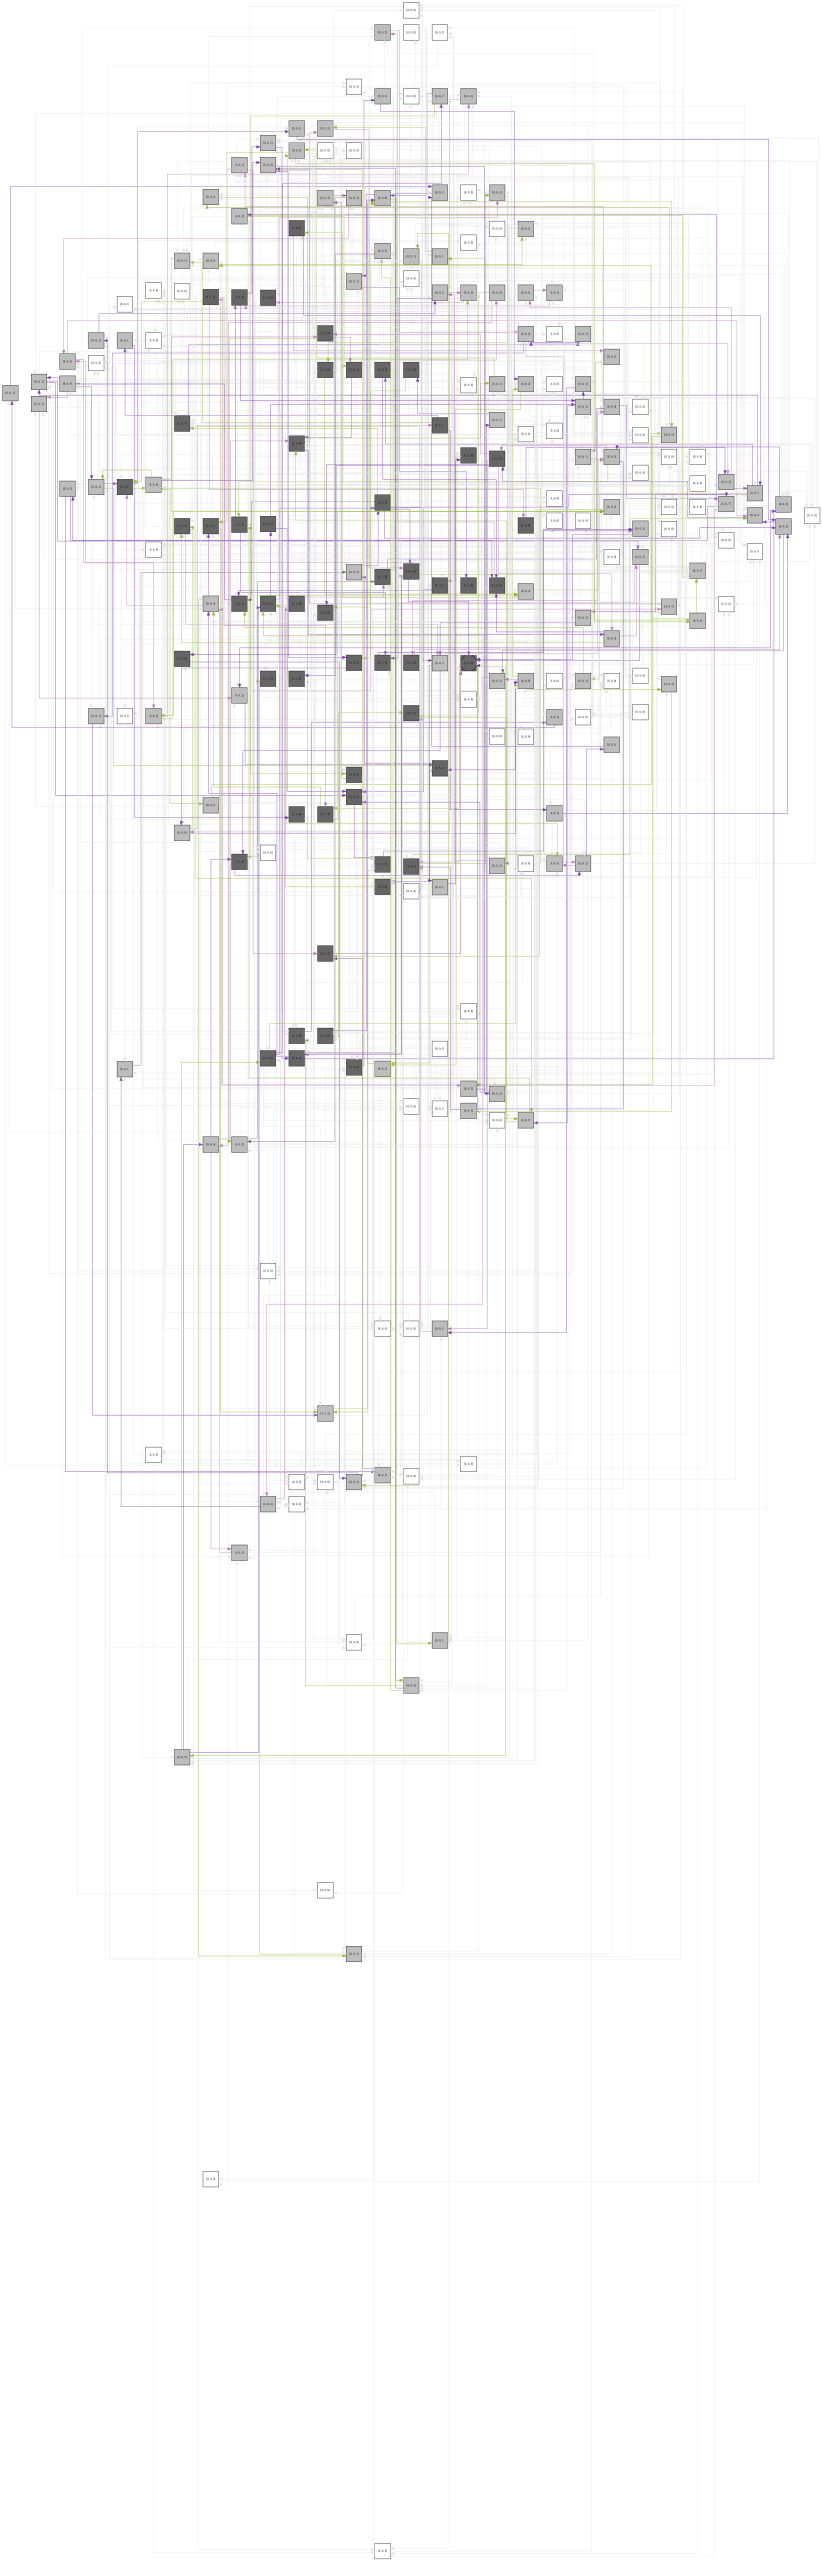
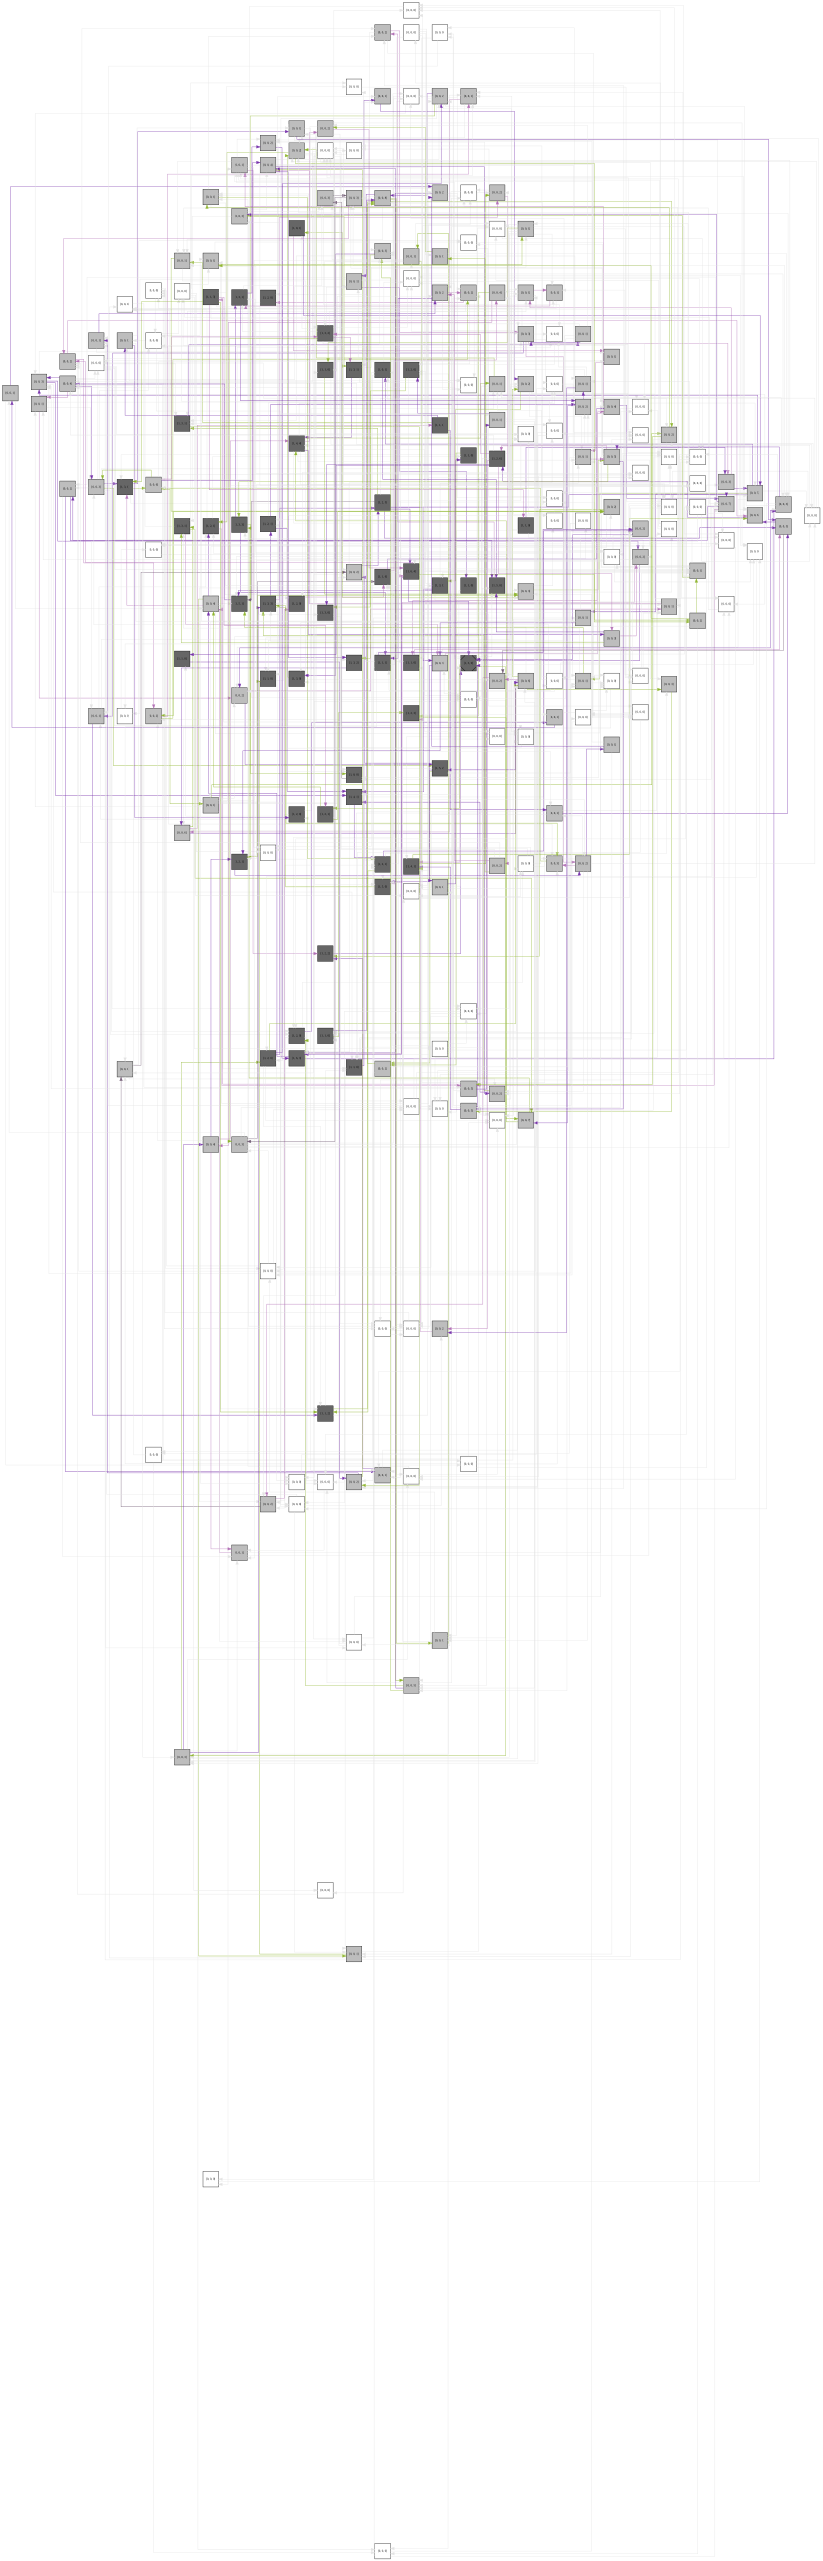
node "[1, 1, 2]": fillcolor #bdbdbd -> #666666
